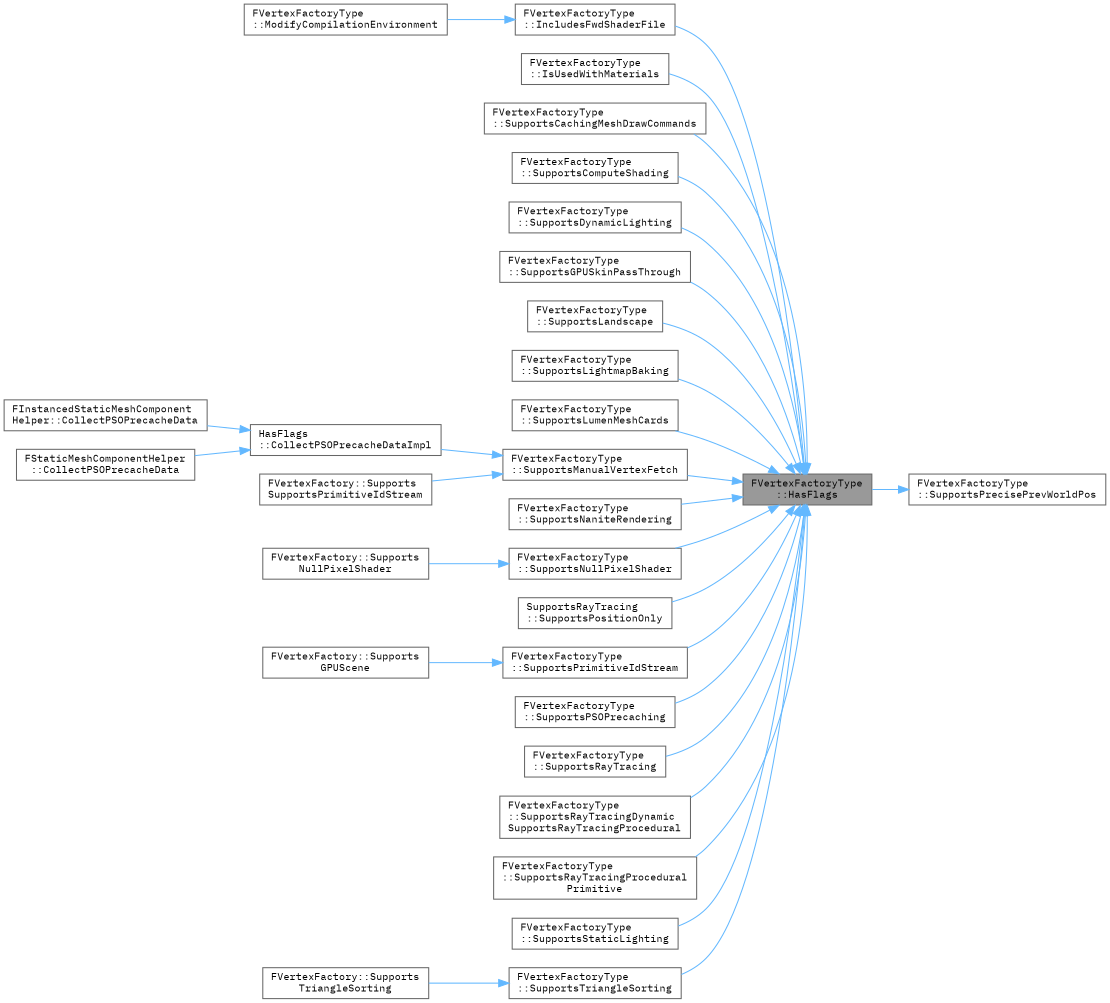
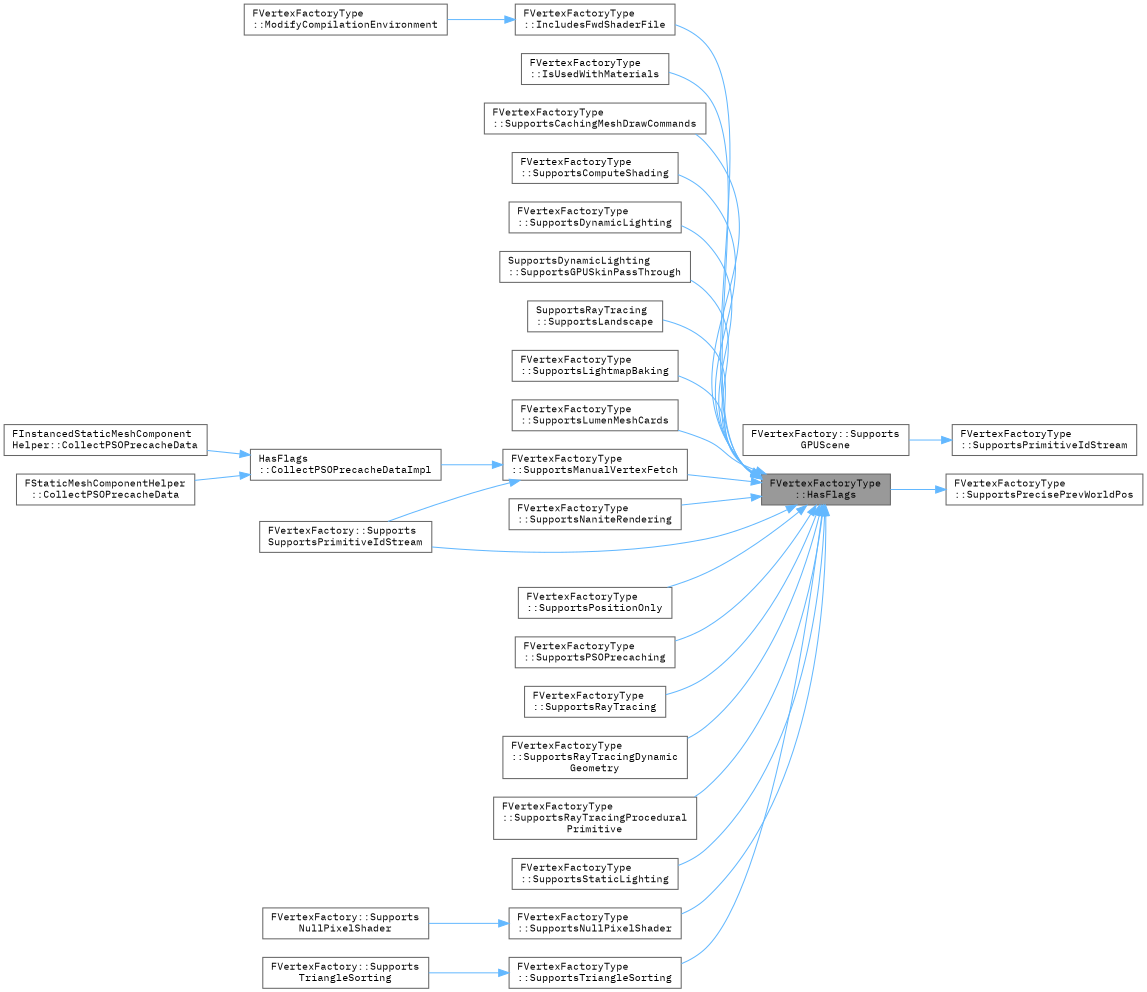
node "FVertexFactoryType ::SupportsGPUSkinPassThrough": label "FVertexFactoryType ::SupportsGPUSkinPassThrough" -> "SupportsDynamicLighting ::SupportsGPUSkinPassThrough"
node "FVertexFactoryType ::SupportsLandscape": label "FVertexFactoryType ::SupportsLandscape" -> "SupportsRayTracing ::SupportsLandscape"
edge "FVertexFactoryType ::SupportsPrimitiveIdStream" -> "FVertexFactoryType ::HasFlags": now "FVertexFactory::Supports SupportsPrimitiveIdStream" -> "FVertexFactoryType ::HasFlags"
node "SupportsRayTracing ::SupportsPositionOnly": label "SupportsRayTracing ::SupportsPositionOnly" -> "FVertexFactoryType ::SupportsPositionOnly"
node "FVertexFactoryType ::SupportsRayTracingDynamic SupportsRayTracingProcedural": label "FVertexFactoryType ::SupportsRayTracingDynamic SupportsRayTracingProcedural" -> "FVertexFactoryType ::SupportsRayTracingDynamic Geometry"
